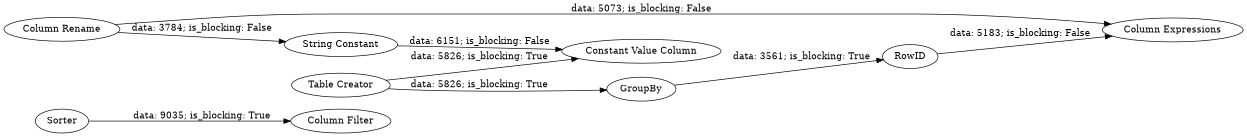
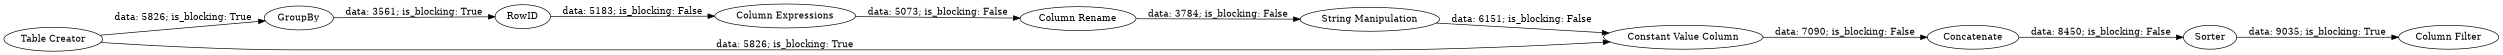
edge "Column Rename" -> "Column Expressions": reversed
node "Concatenate": added
node "String Constant": label "String Constant" -> "String Manipulation"
